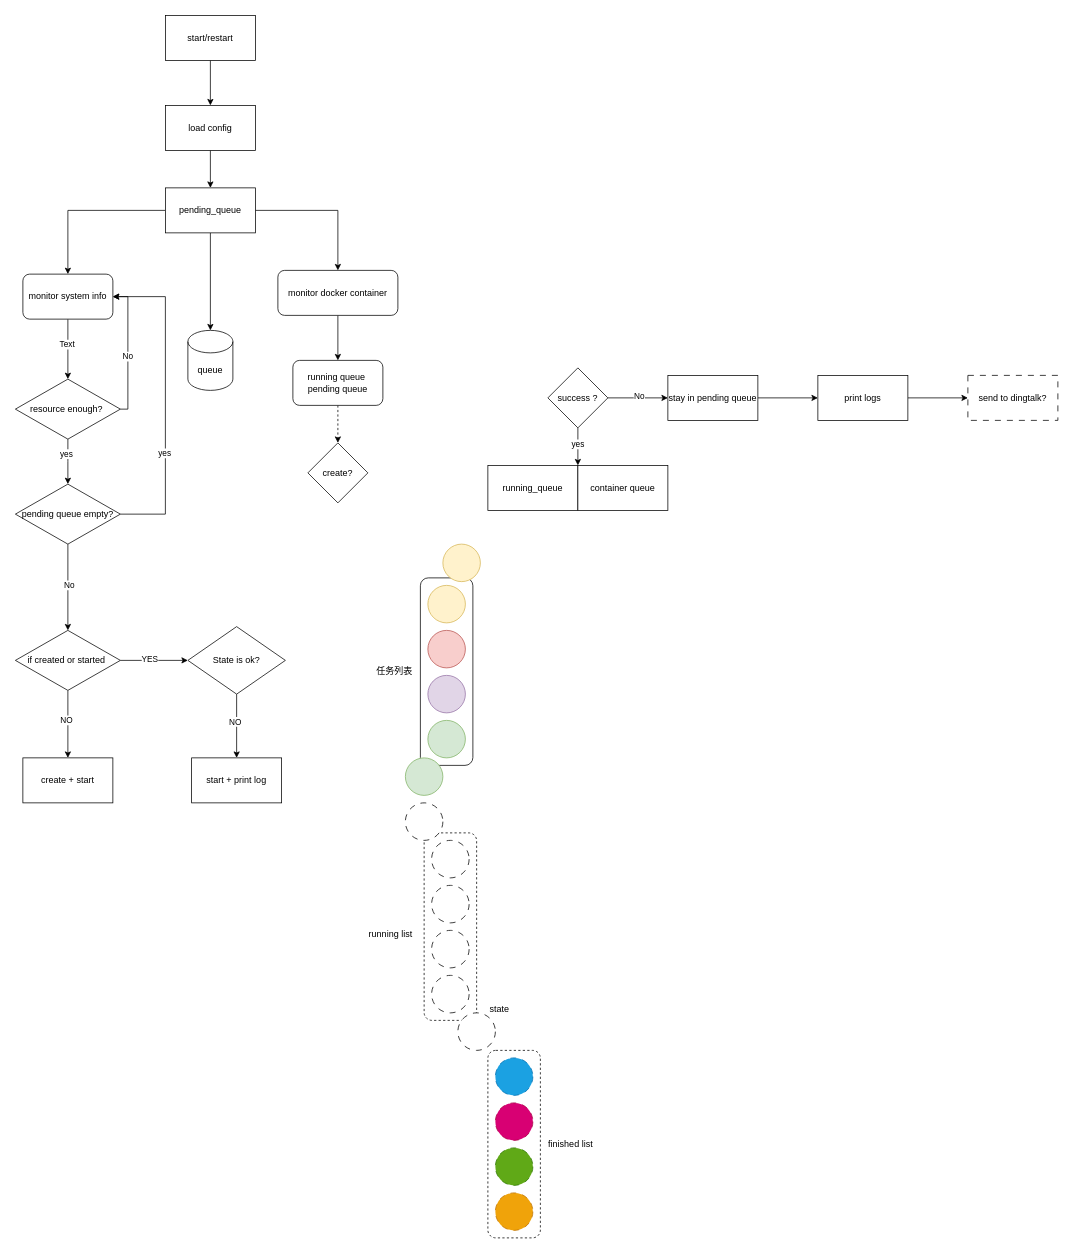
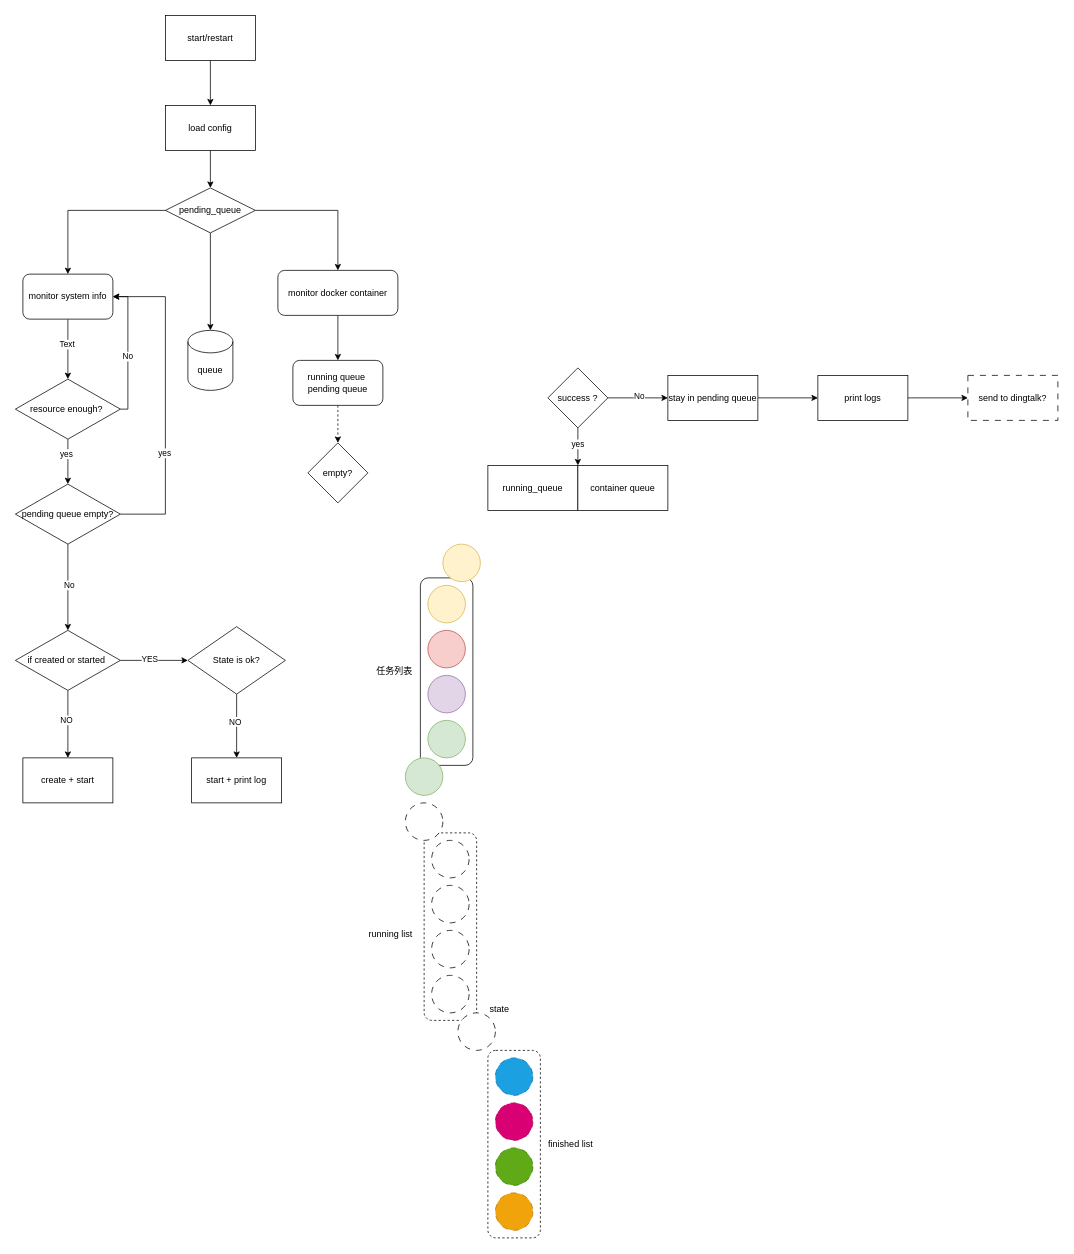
node "pending_queue": shape rectangle -> diamond
node "create?": label "create?" -> "empty?"
